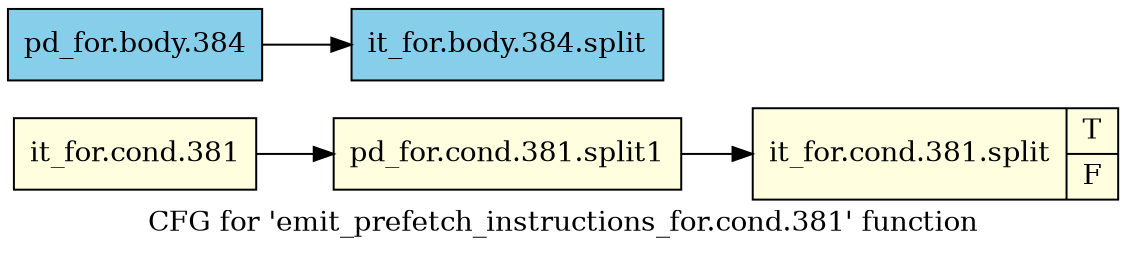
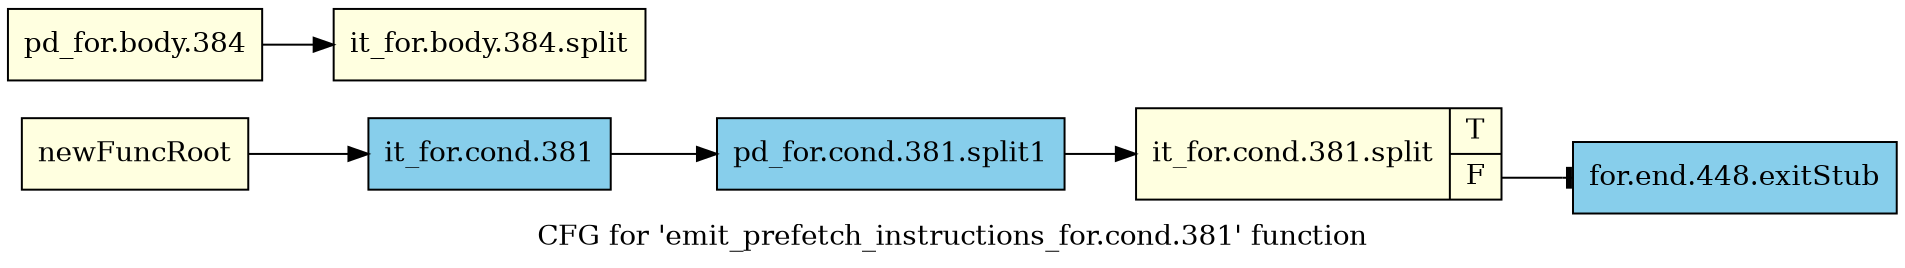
node "pd_for.body.384": fillcolor skyblue -> lightyellow
node "it_for.body.384.split": fillcolor skyblue -> lightyellow
node "newFuncRoot": added
node "it_for.cond.381": fillcolor lightyellow -> skyblue
node "pd_for.cond.381.split1": fillcolor lightyellow -> skyblue
node "for.end.448.exitStub": added
